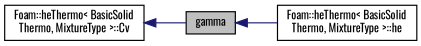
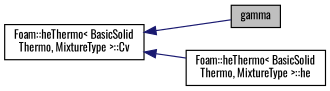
edge "Foam::heThermo< BasicSolid Thermo, MixtureType >::he" -> "gamma": now "Foam::heThermo< BasicSolid Thermo, MixtureType >::he" -> "Foam::heThermo< BasicSolid Thermo, MixtureType >::Cv"
